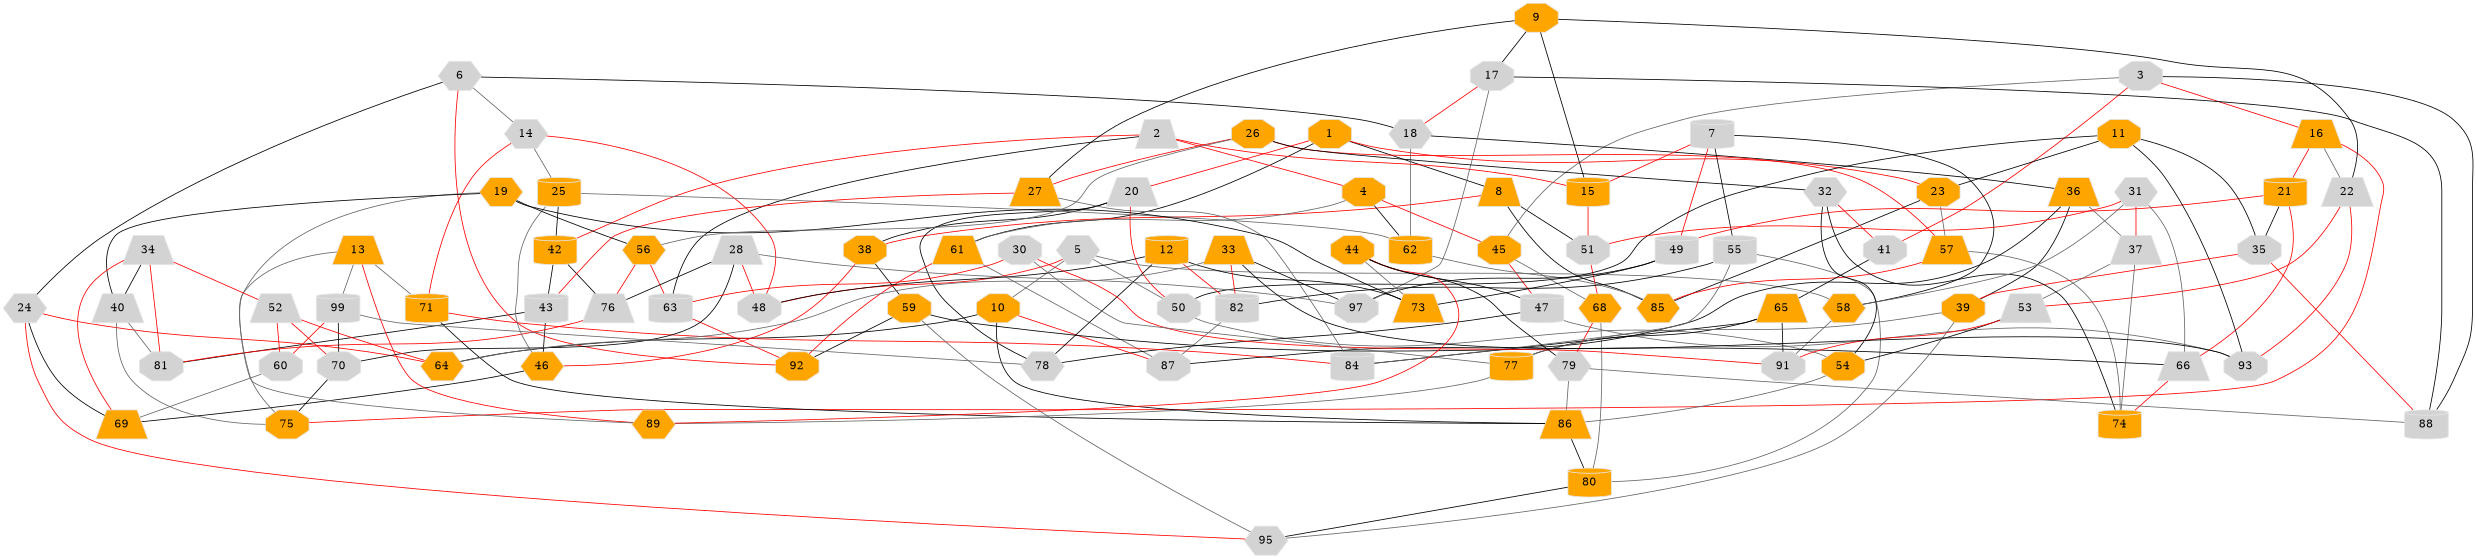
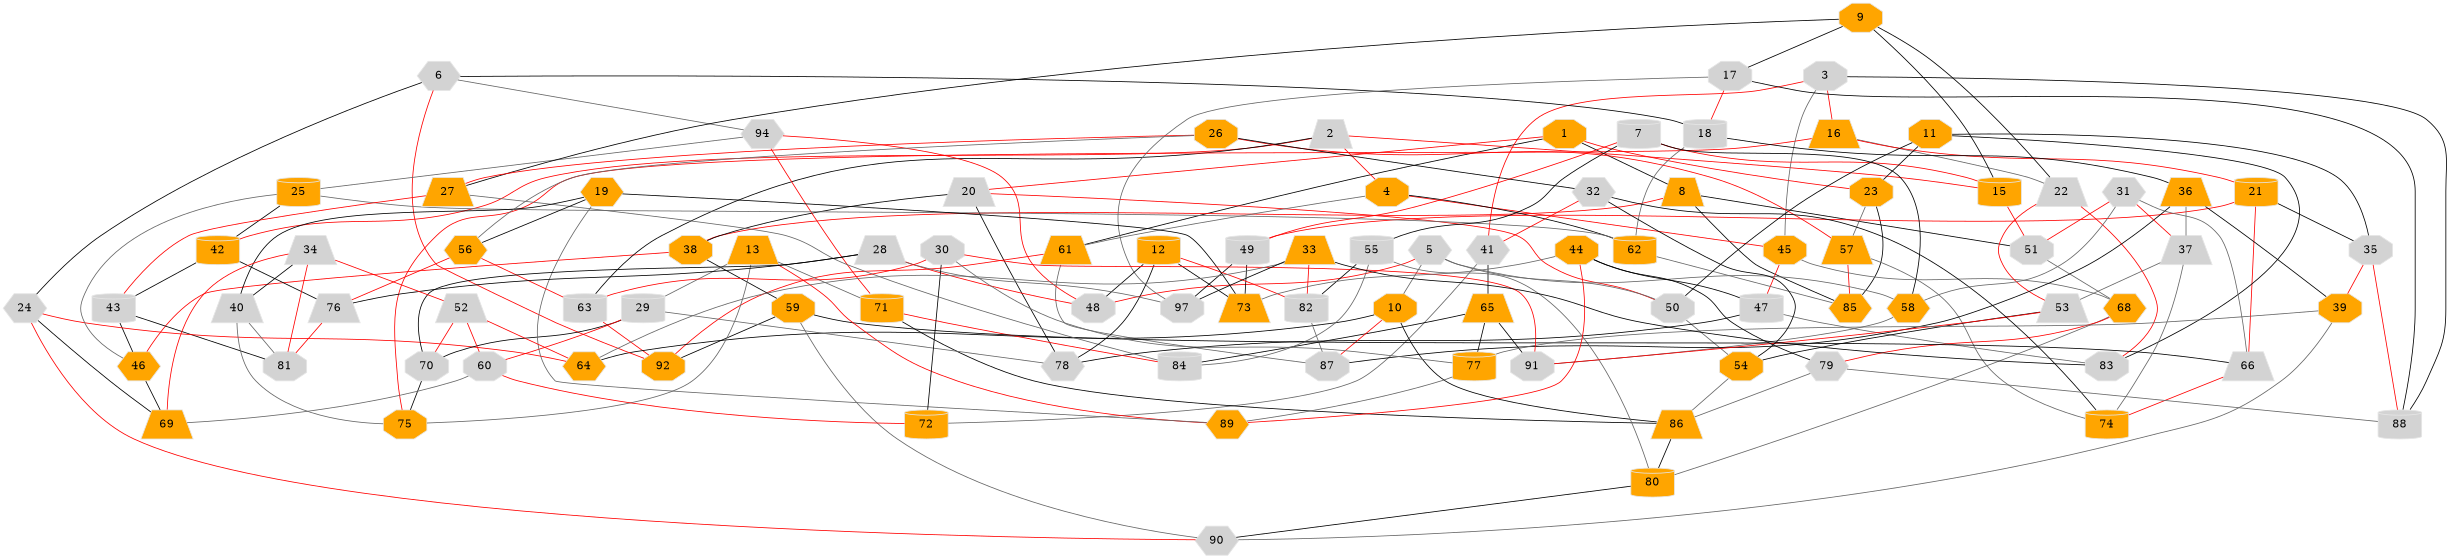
node "14": label "14" -> "94"
node "18": shape hexagon -> cylinder
node "41": shape octagon -> hexagon
edge "51" -- "68": color red -> gray40
node "99": label "99" -> "29"
node "93": label "93" -> "83"
node "72": added
node "95": label "95" -> "90"
